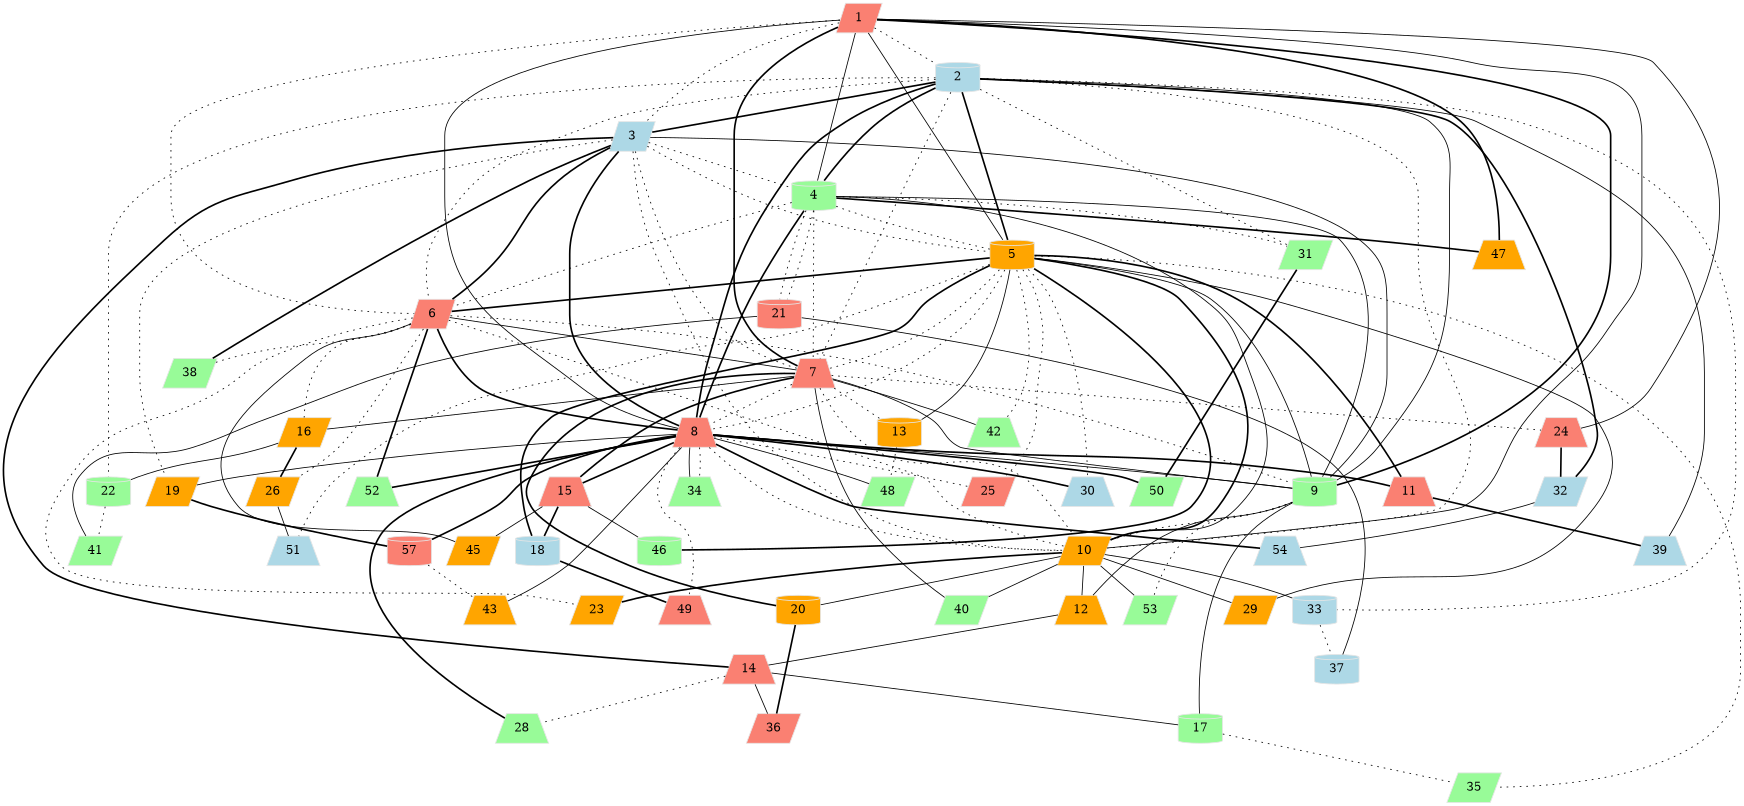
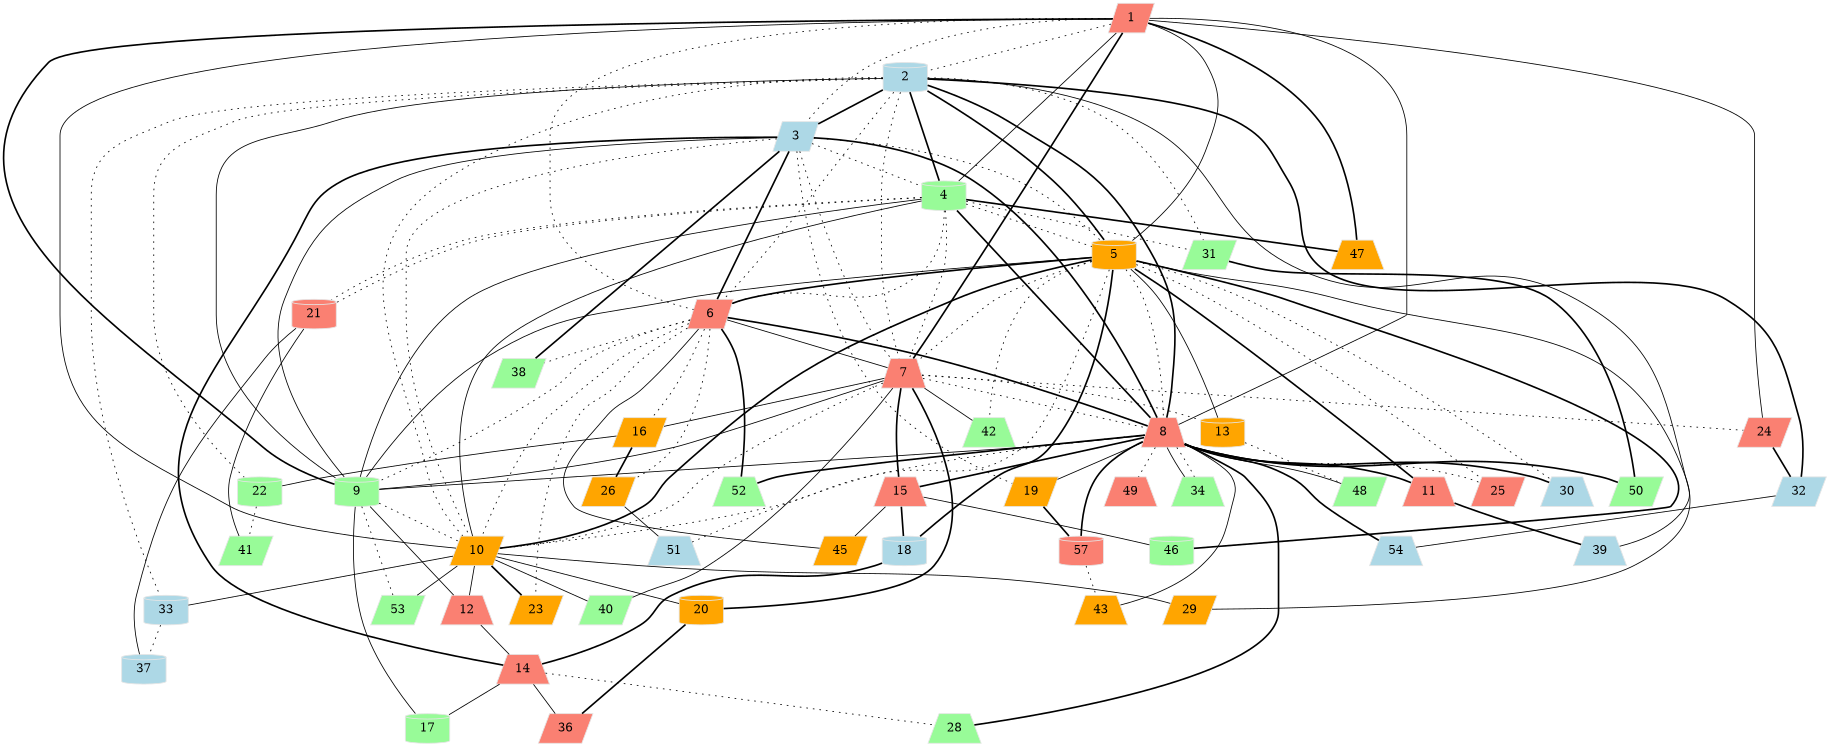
node "24": shape trapezium -> parallelogram
edge "18" -- "49": now "18" -- "14"
node "12": fillcolor orange -> salmon
node "35": removed
